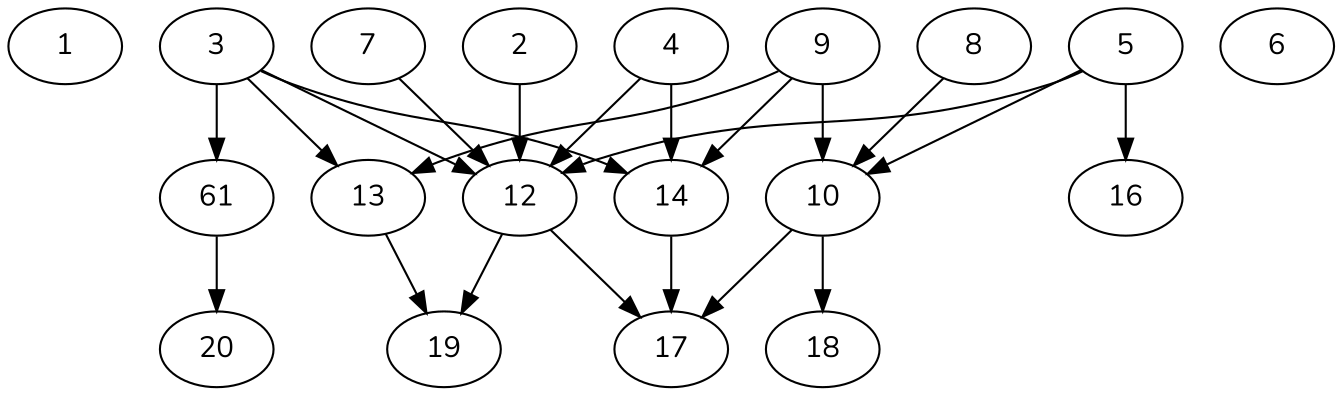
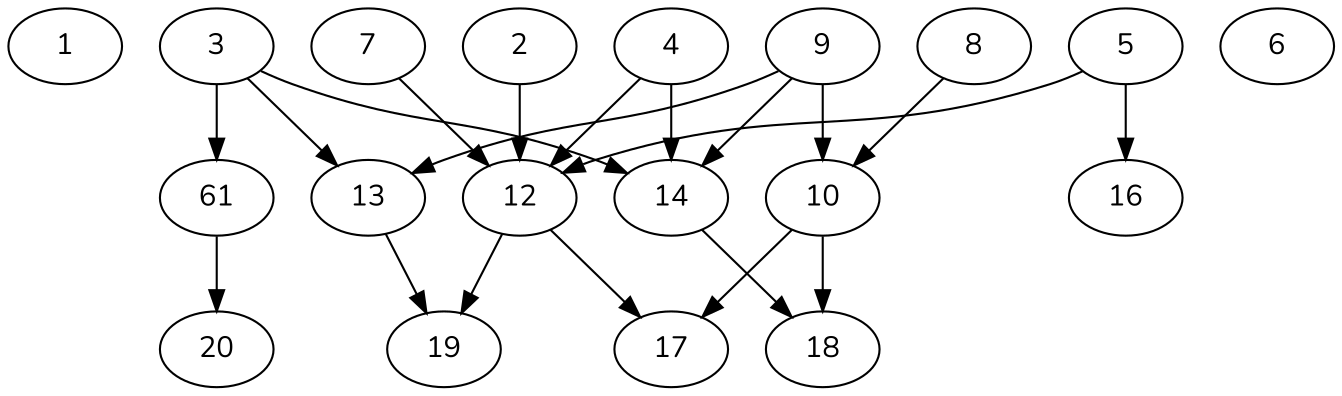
edge "5" -> "10": removed
edge "3" -> "12": removed
edge "14" -> "17": now "14" -> "18"
